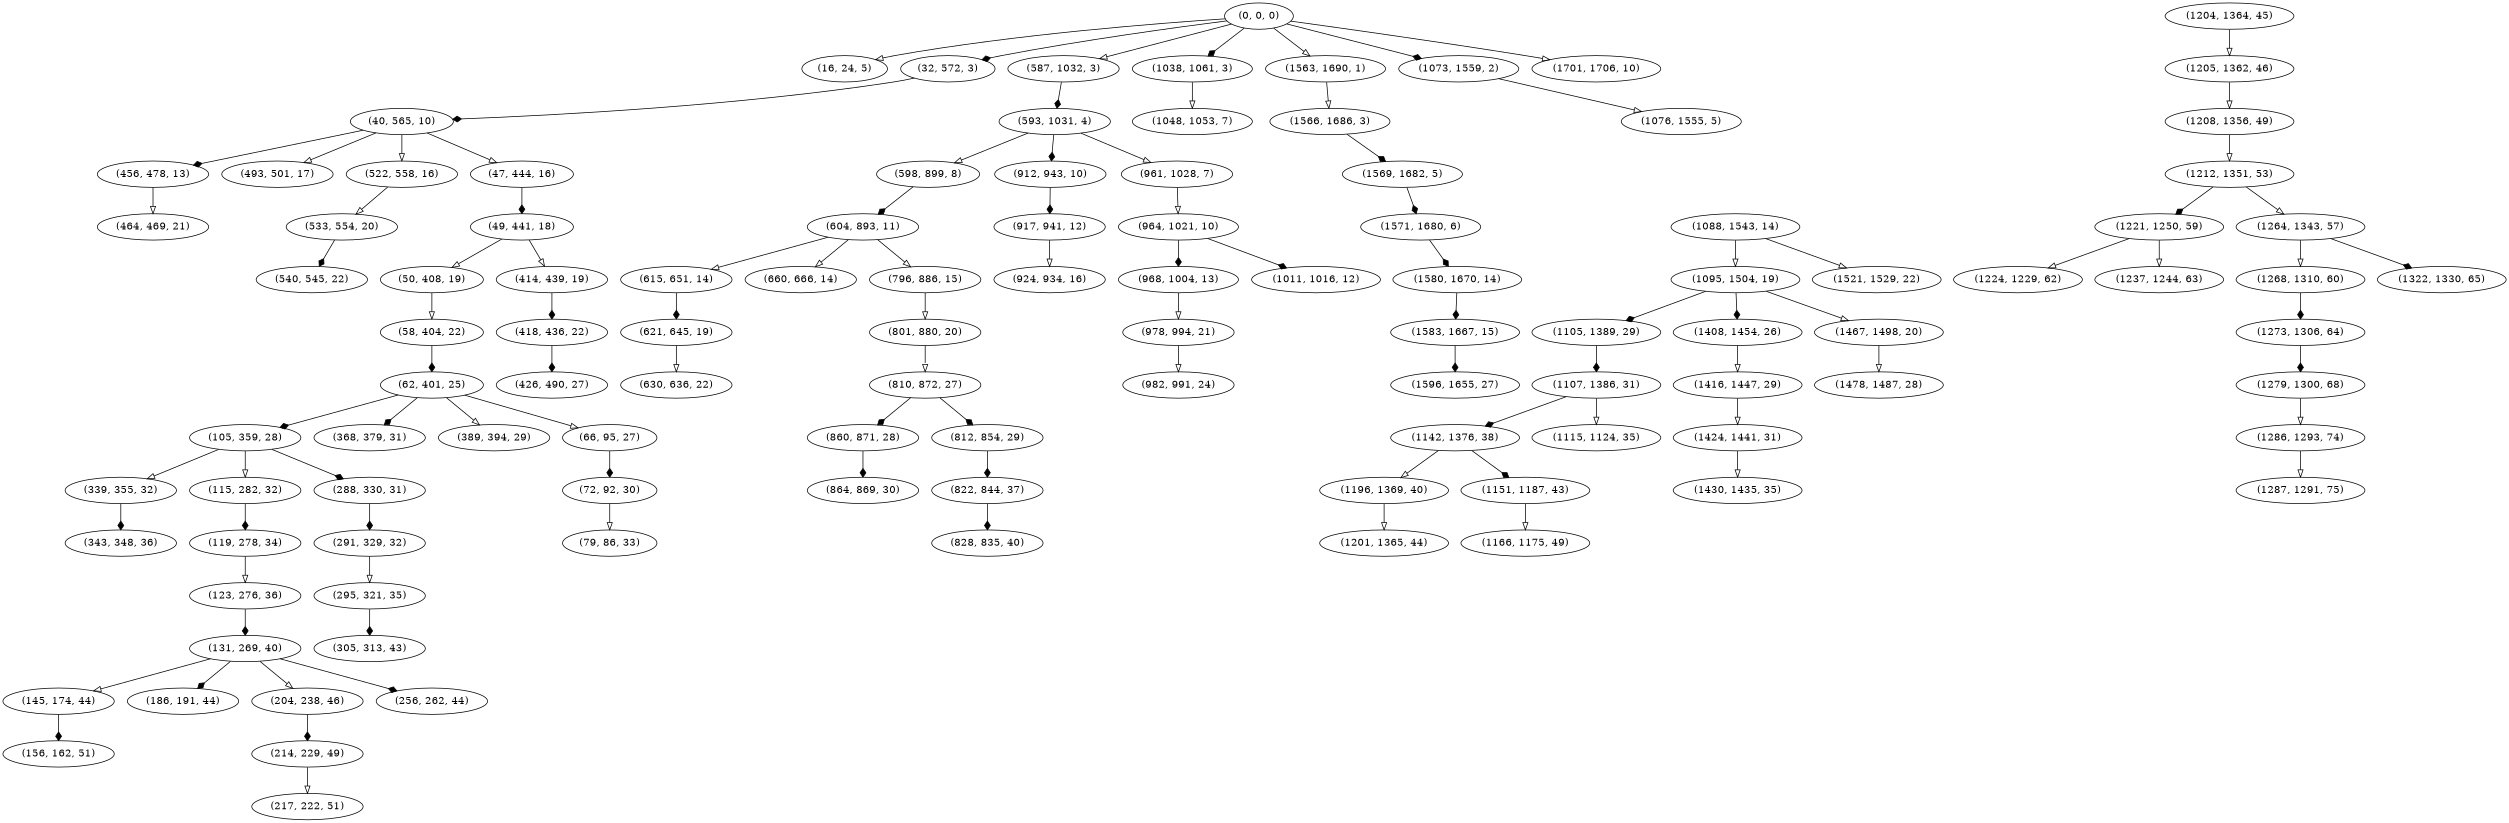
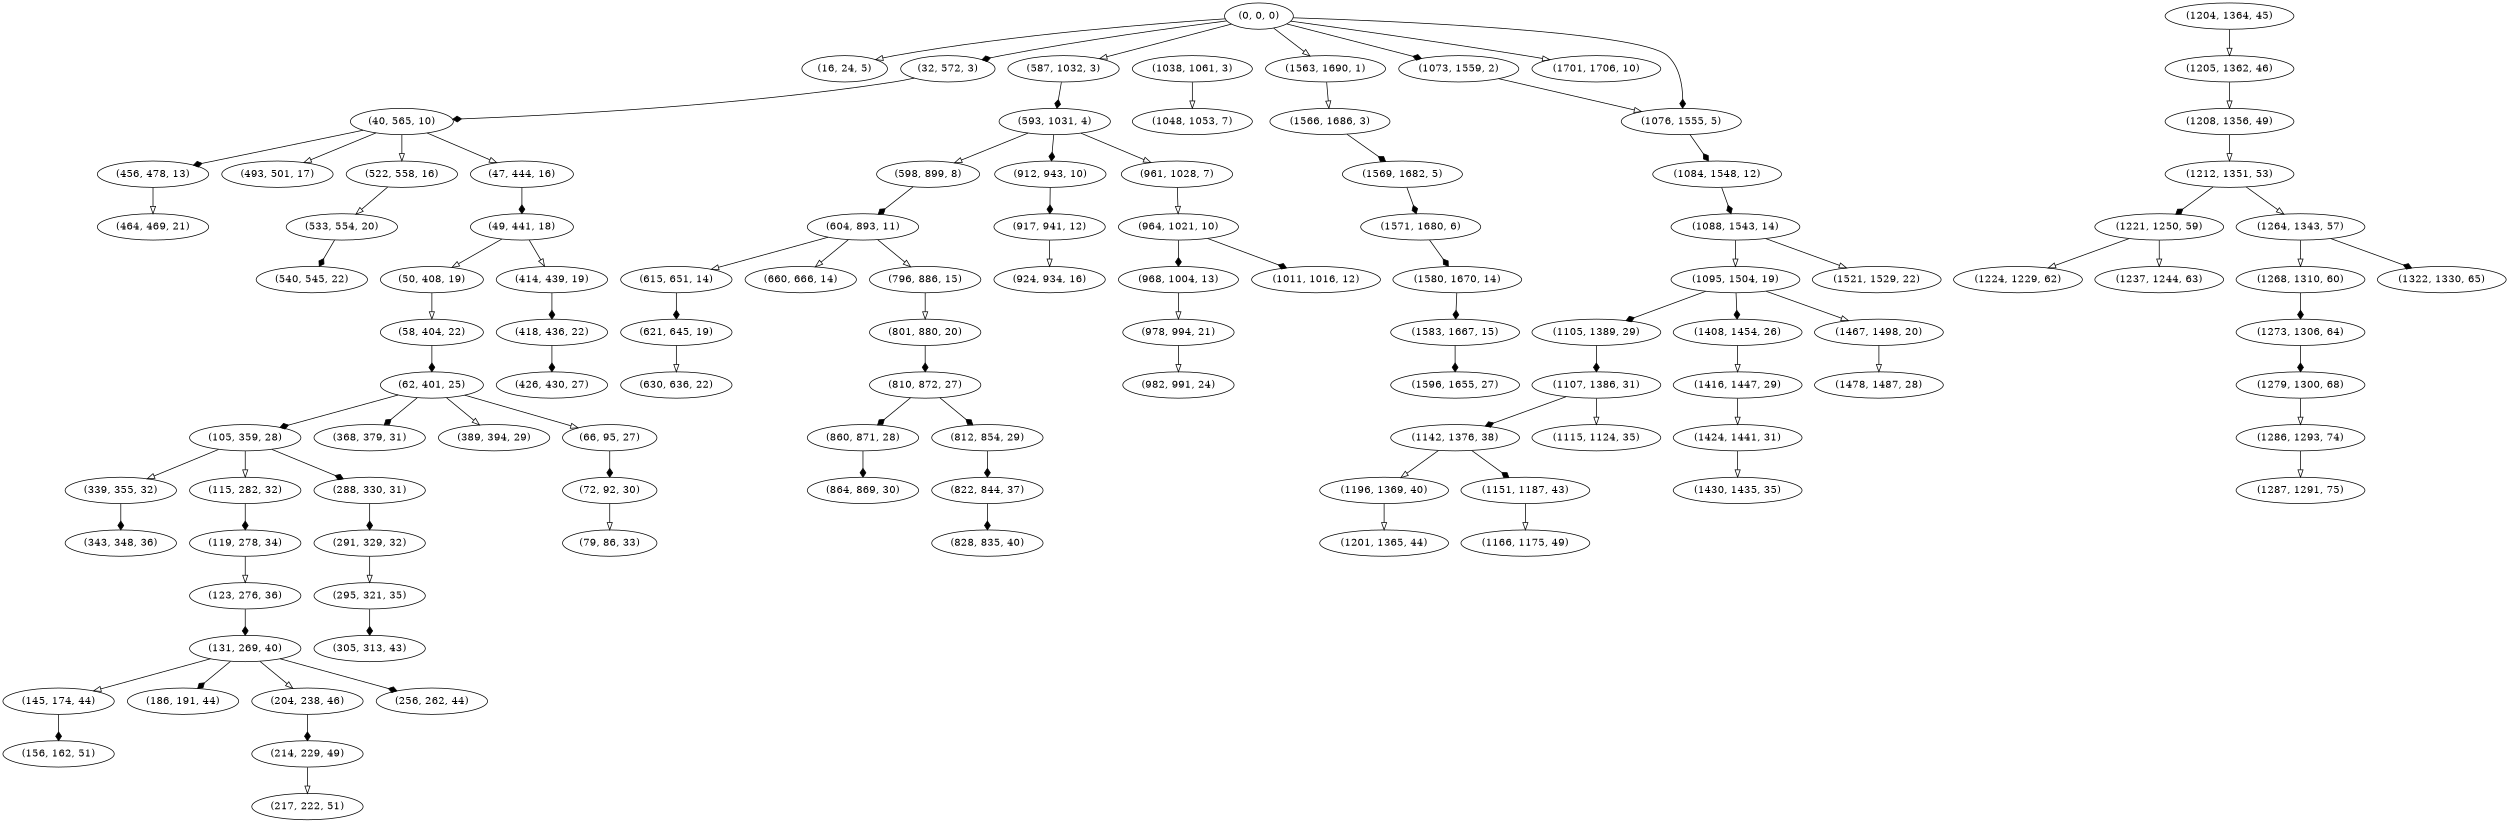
edge "(0, 0, 0)" -> "(1038, 1061, 3)": now "(0, 0, 0)" -> "(1076, 1555, 5)"
node "(1084, 1548, 12)": added
edge "(801, 880, 20)" -> "(810, 872, 27)": arrowhead onormal -> diamond
node "(426, 490, 27)": label "(426, 490, 27)" -> "(426, 430, 27)"
